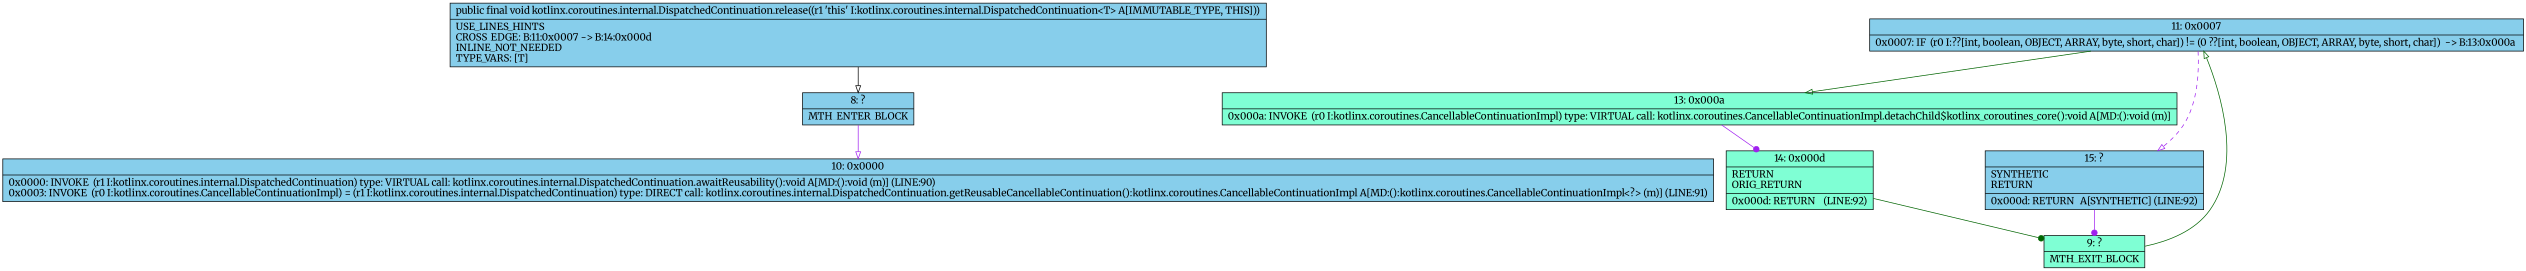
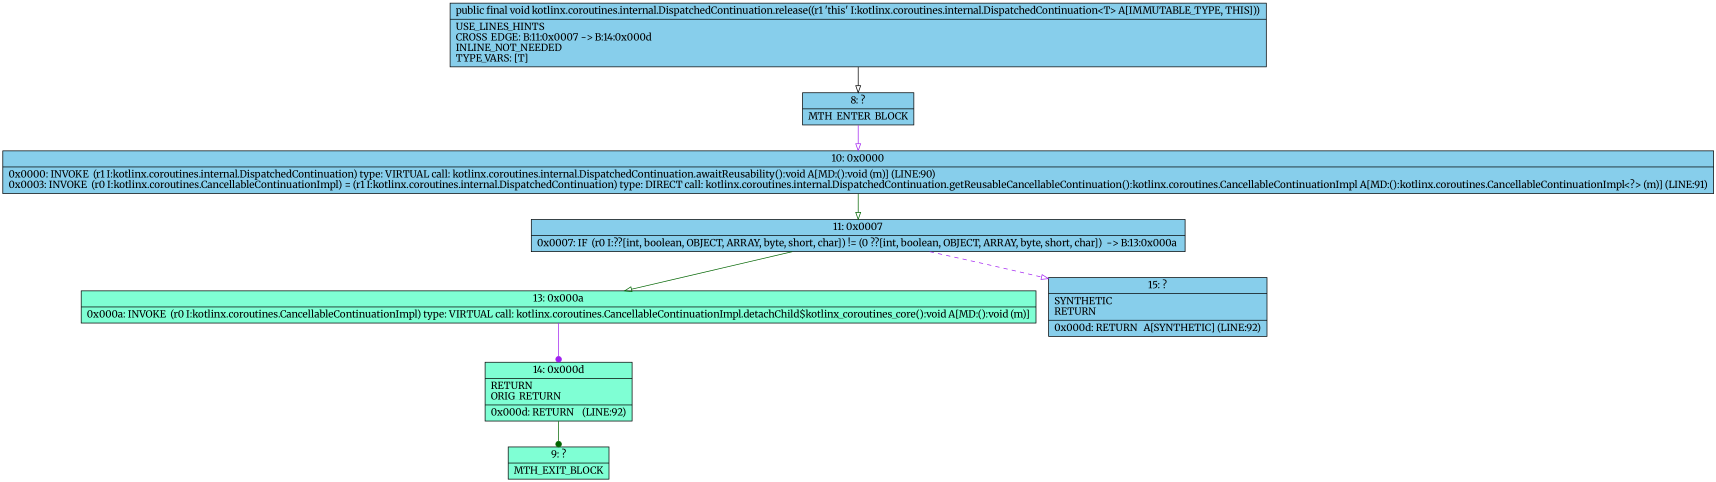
edge "9: ?" -> "11: 0x0007": now "10: 0x0000" -> "11: 0x0007"
edge "15: ?" -> "9: ?": removed
